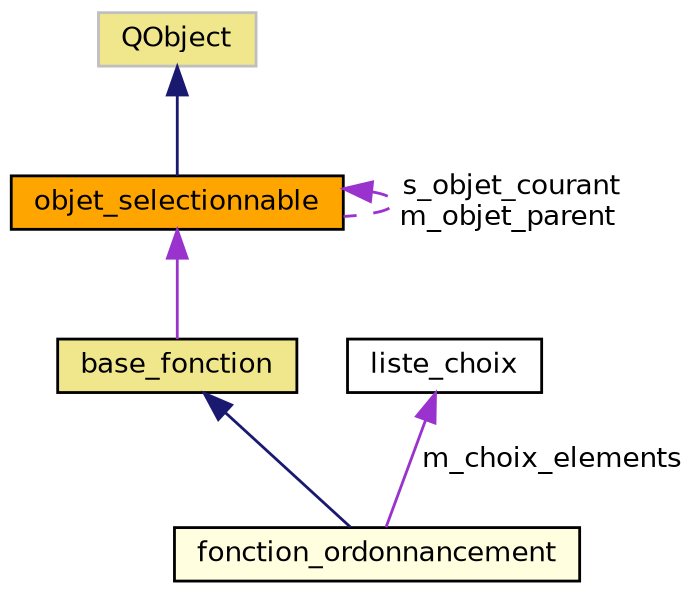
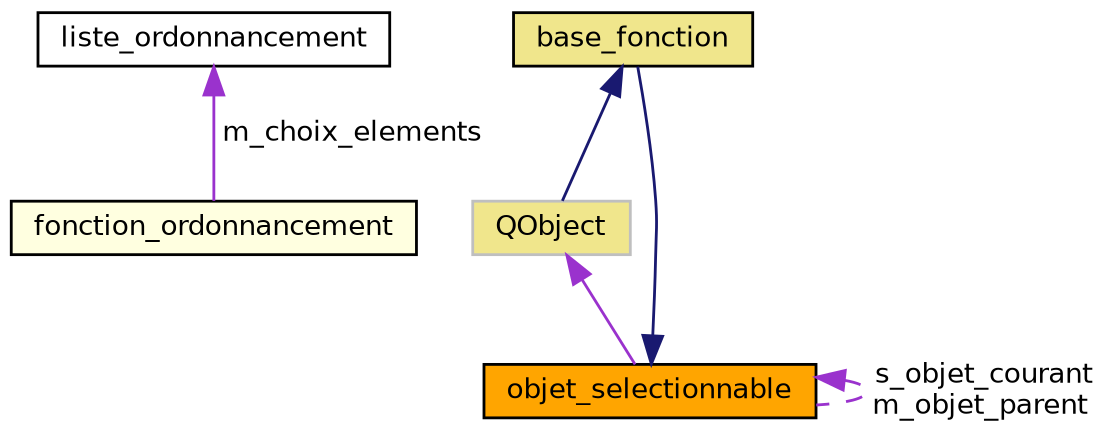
edge "objet_selectionnable" -> "QObject": color midnightblue -> darkorchid3
edge "base_fonction" -> "objet_selectionnable": color darkorchid3 -> midnightblue
node "liste_choix": label "liste_choix" -> "liste_ordonnancement"
edge "fonction_ordonnancement" -> "base_fonction": now "QObject" -> "base_fonction"
